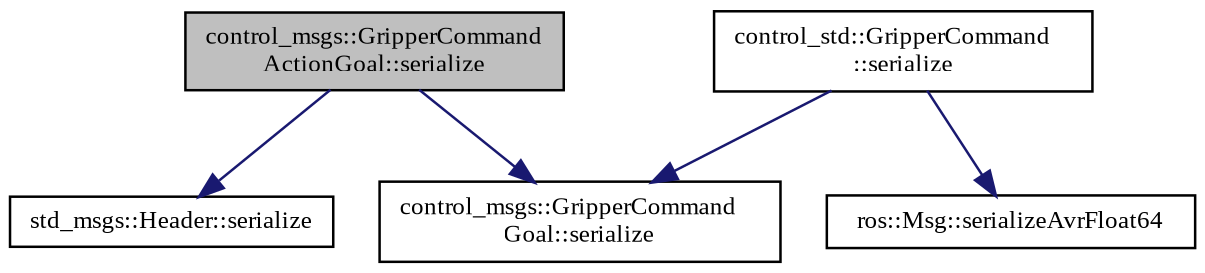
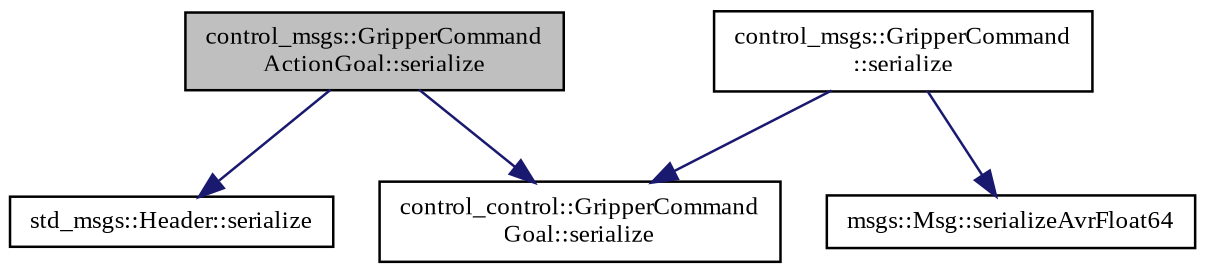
node "control_std::GripperCommand ::serialize": label "control_std::GripperCommand ::serialize" -> "control_msgs::GripperCommand ::serialize"
node "control_msgs::GripperCommand Goal::serialize": label "control_msgs::GripperCommand Goal::serialize" -> "control_control::GripperCommand Goal::serialize"
node "ros::Msg::serializeAvrFloat64": label "ros::Msg::serializeAvrFloat64" -> "msgs::Msg::serializeAvrFloat64"
